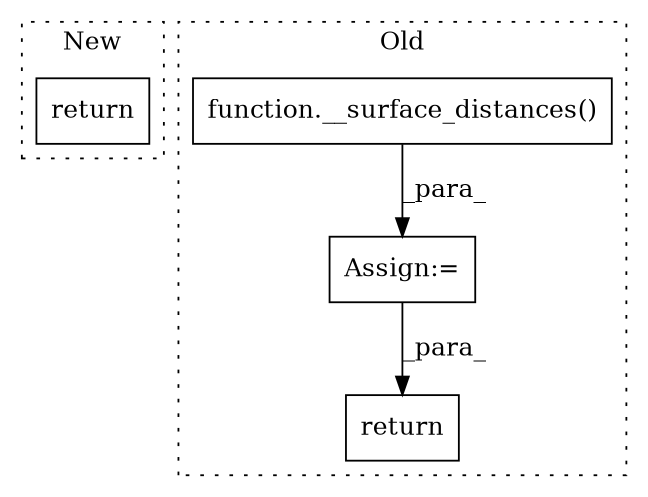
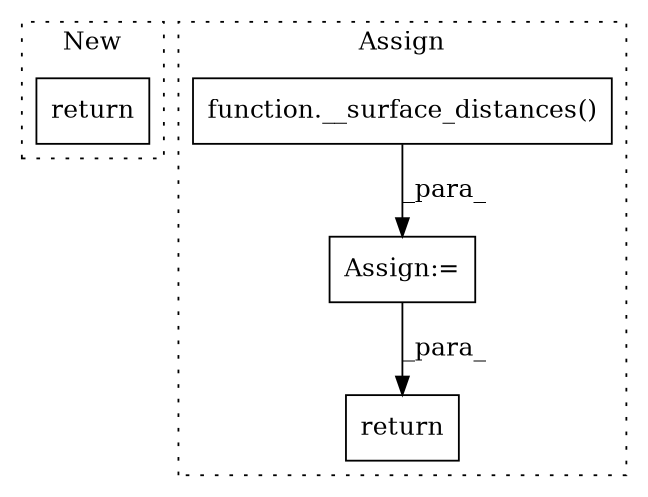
cluster "Old": label "Old" -> "Assign"
